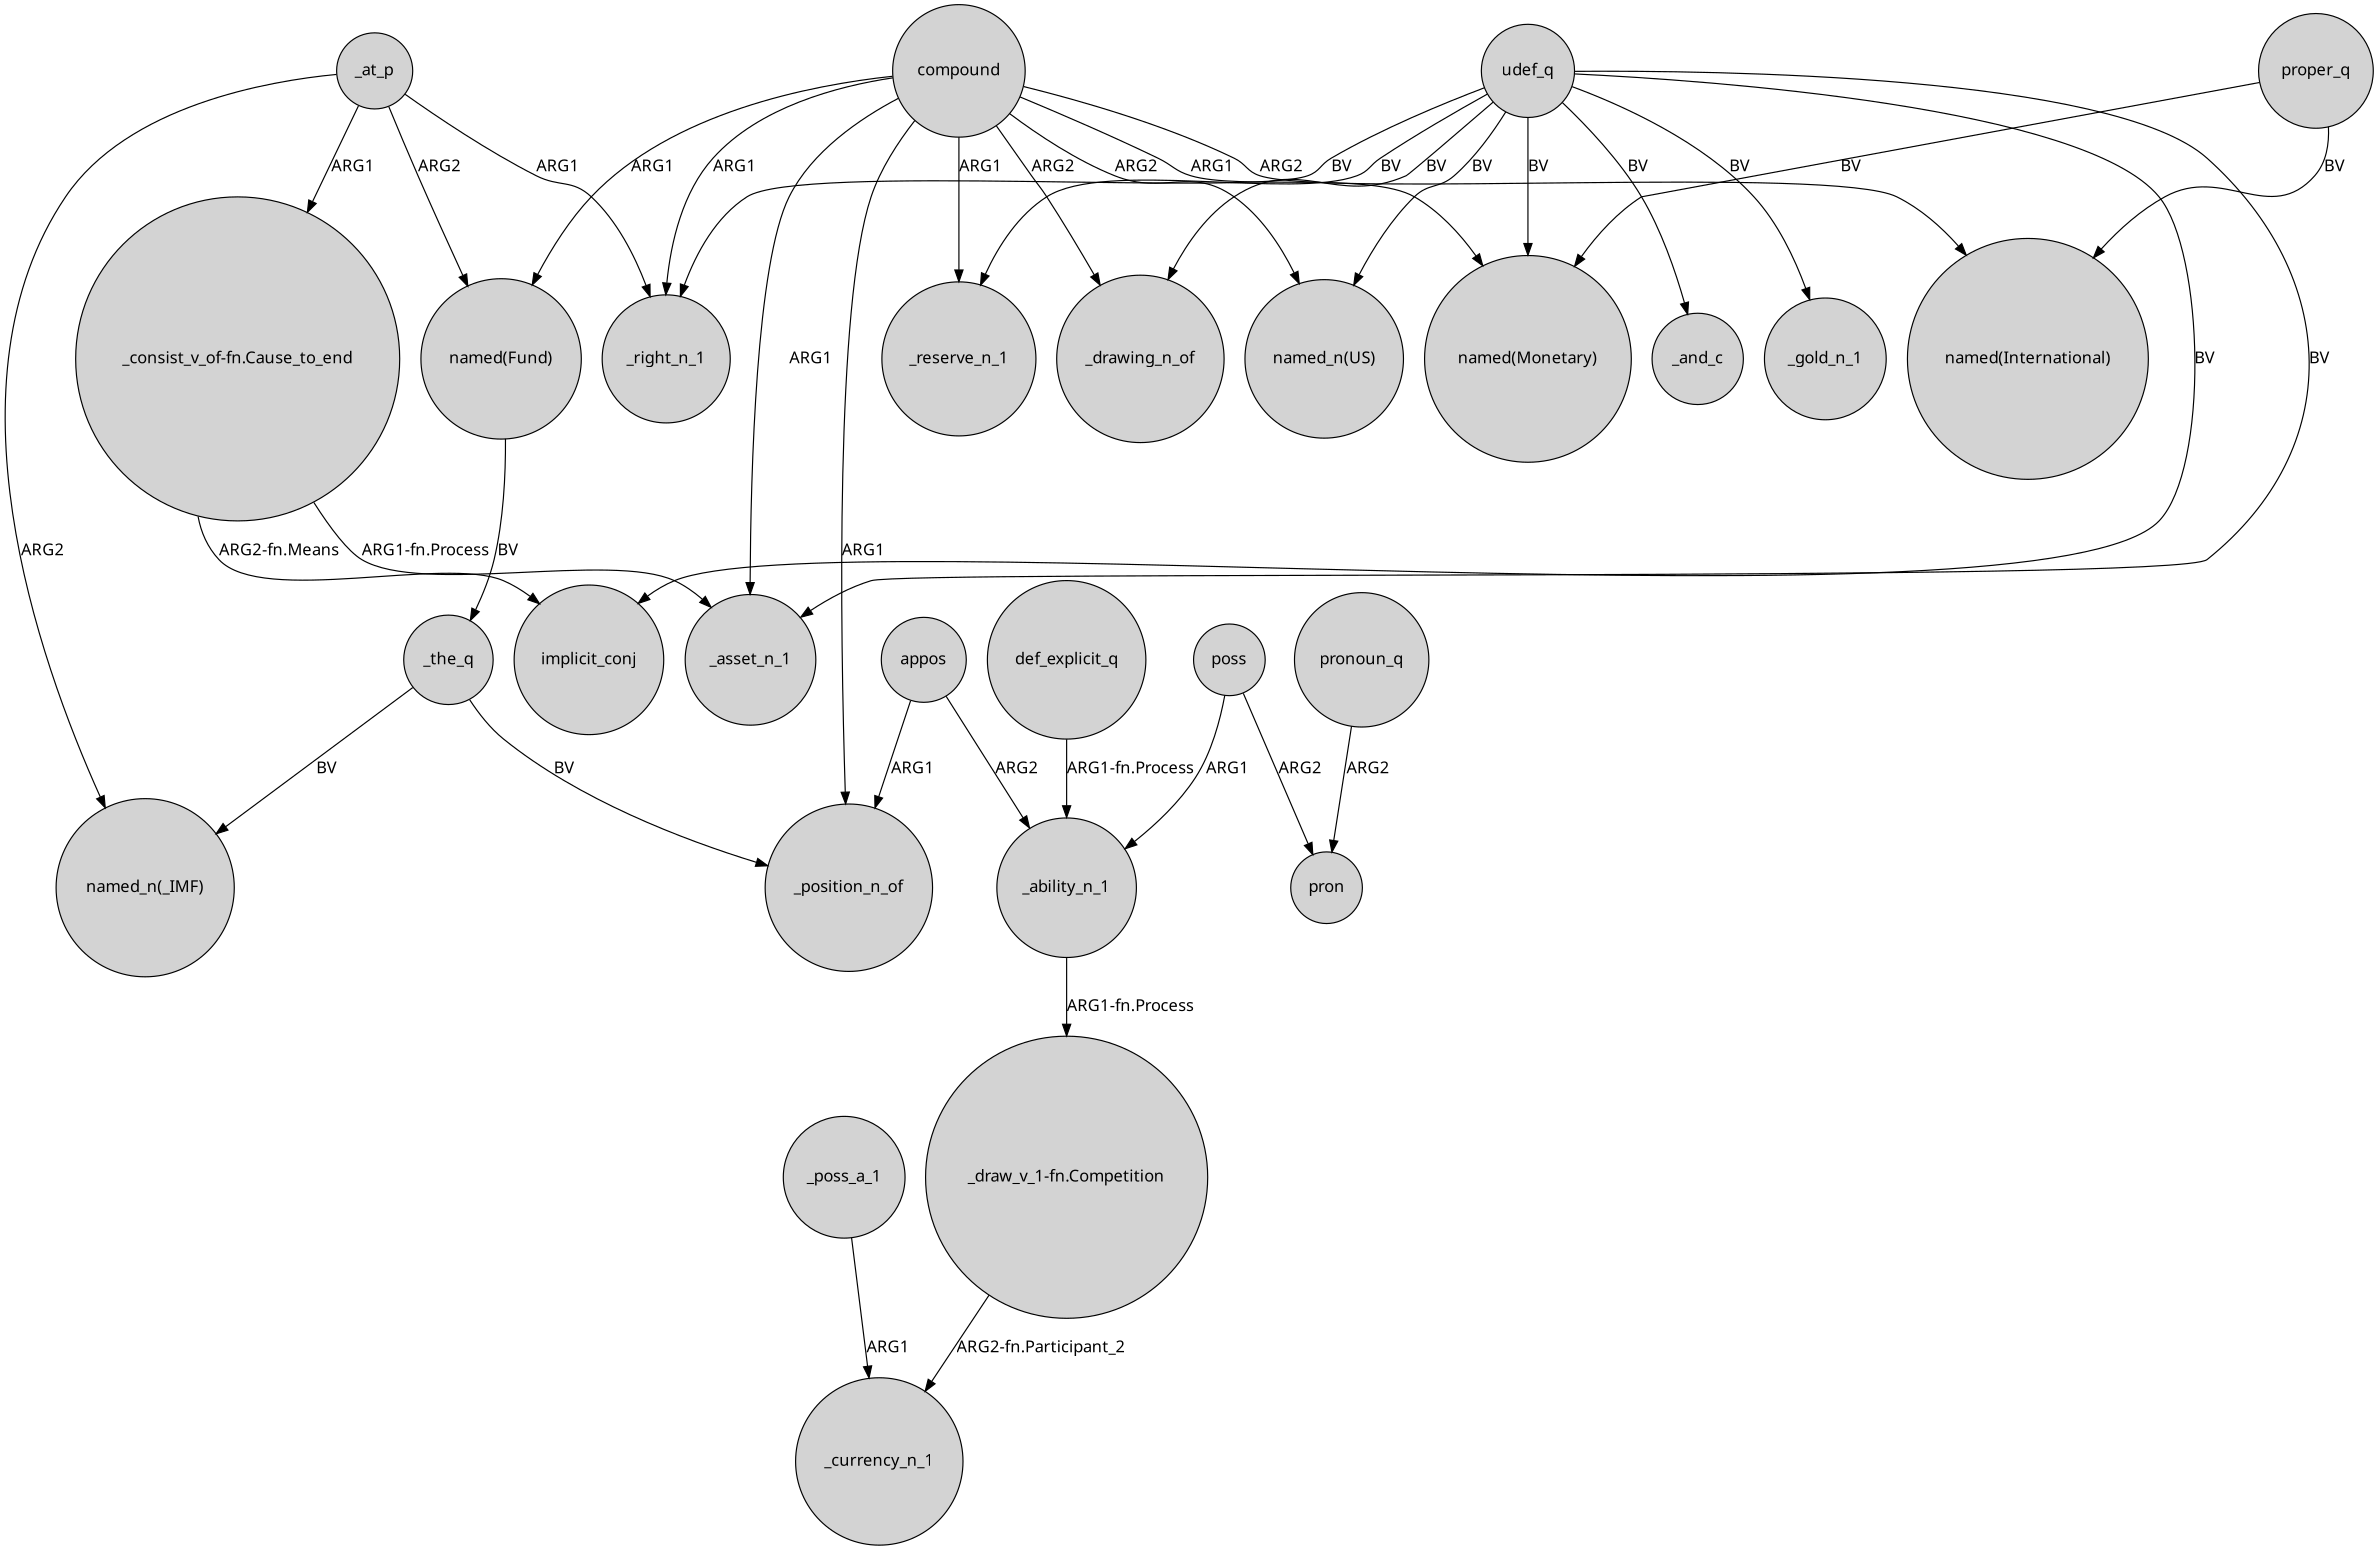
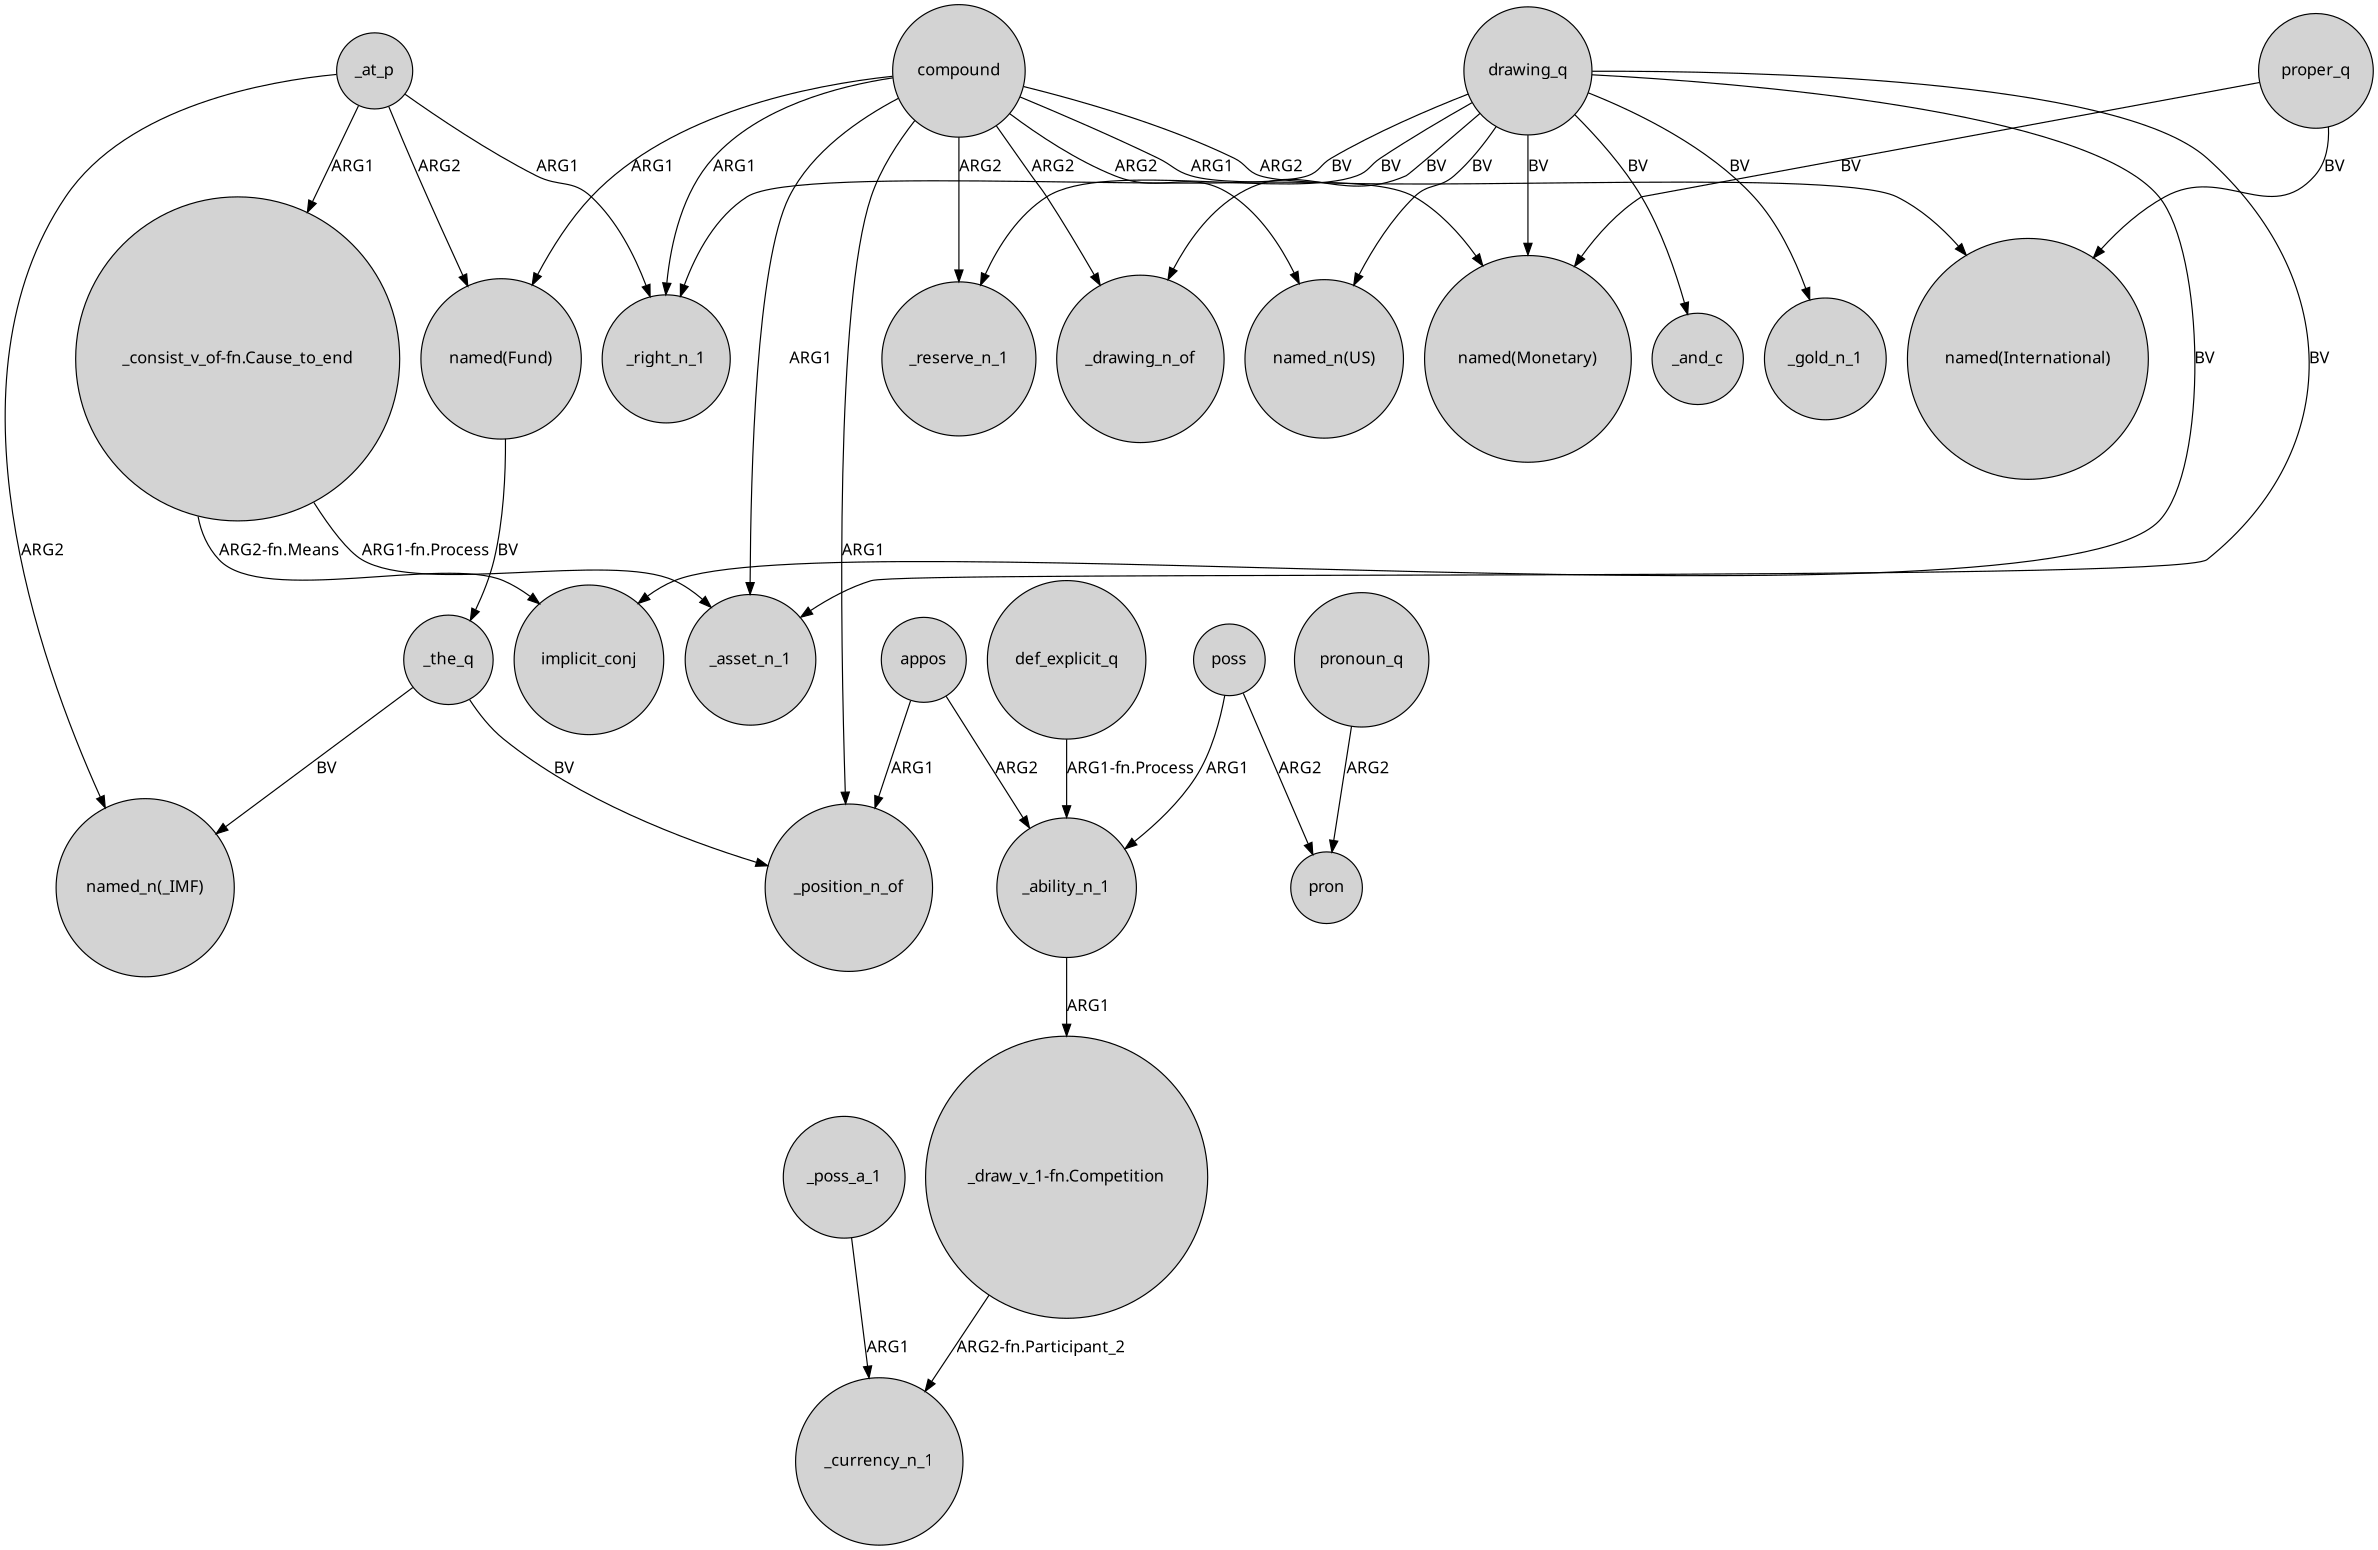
node "udef_q": label "udef_q" -> "drawing_q"
edge "compound" -> "_reserve_n_1": label "ARG1" -> "ARG2"
edge "_ability_n_1" -> "_draw_v_1-fn.Competition": label "ARG1-fn.Process" -> "ARG1"
